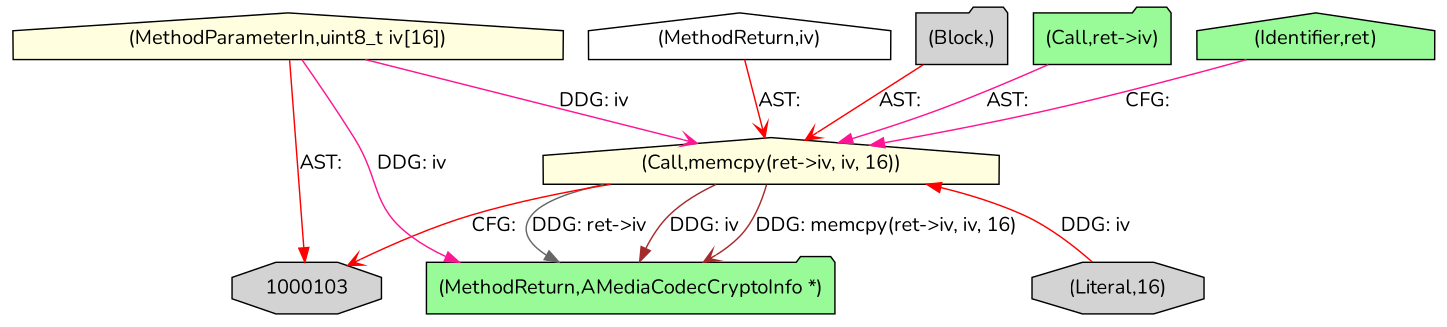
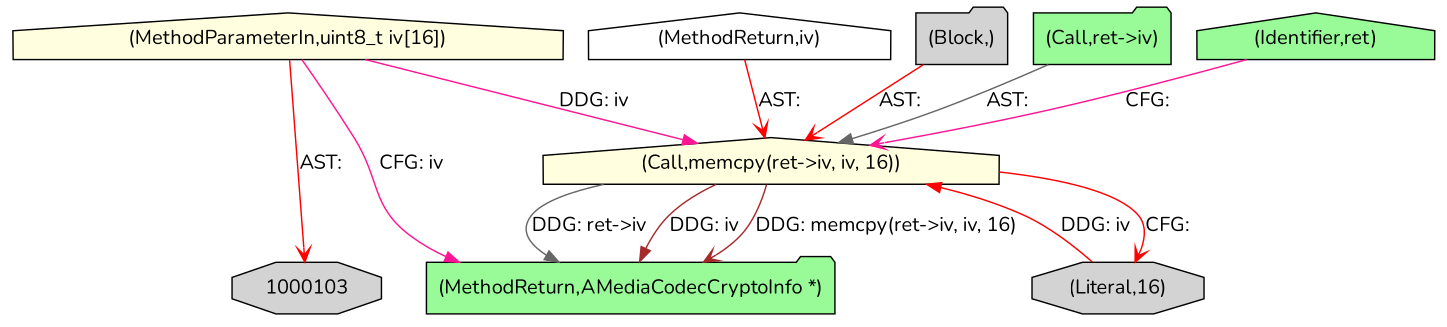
edge "(MethodParameterIn,uint8_t iv[16])" -> "(Call,memcpy(ret->iv, iv, 16))": arrowhead vee -> normal
edge "(Call,ret->iv)" -> "(Call,memcpy(ret->iv, iv, 16))": color deeppink -> gray40
edge "(Identifier,ret)" -> "(Call,memcpy(ret->iv, iv, 16))": arrowhead normal -> vee
edge "(MethodParameterIn,uint8_t iv[16])" -> "1000103": arrowhead normal -> vee
edge "(MethodParameterIn,uint8_t iv[16])" -> "(MethodReturn,AMediaCodecCryptoInfo *)": label "DDG: iv" -> "CFG: iv"
edge "(Call,memcpy(ret->iv, iv, 16))" -> "1000103": now "(Call,memcpy(ret->iv, iv, 16))" -> "(Literal,16)"
